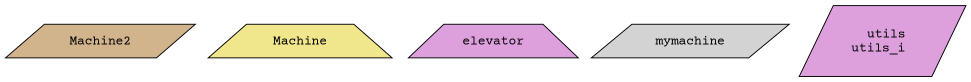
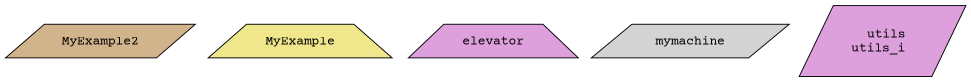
node "Machine2": label "Machine2" -> "MyExample2"
node "Machine": label "Machine" -> "MyExample"
